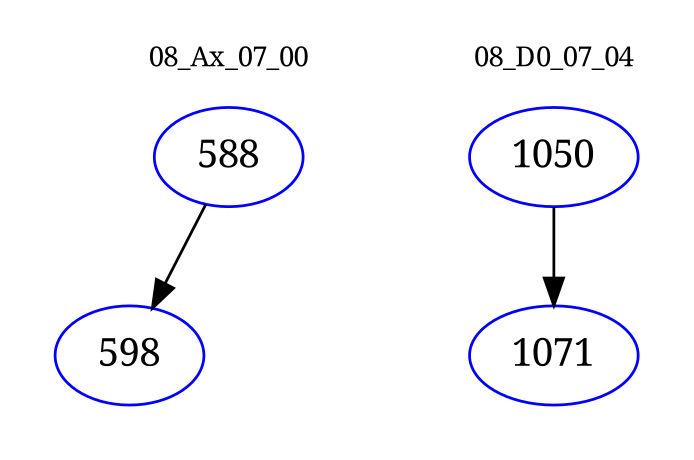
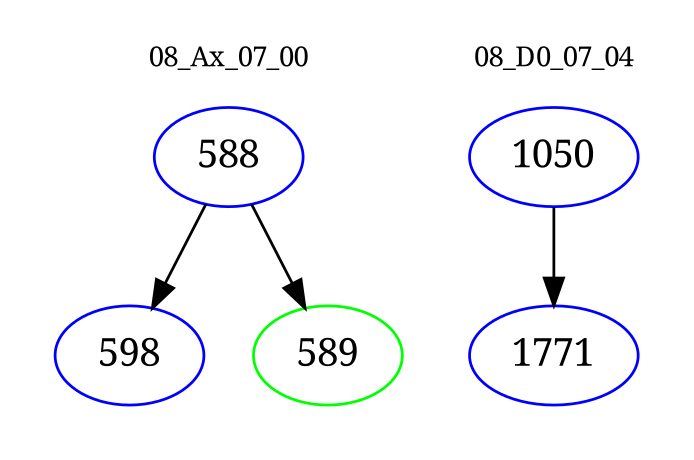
node "589": added
node "1071": label "1071" -> "1771"
